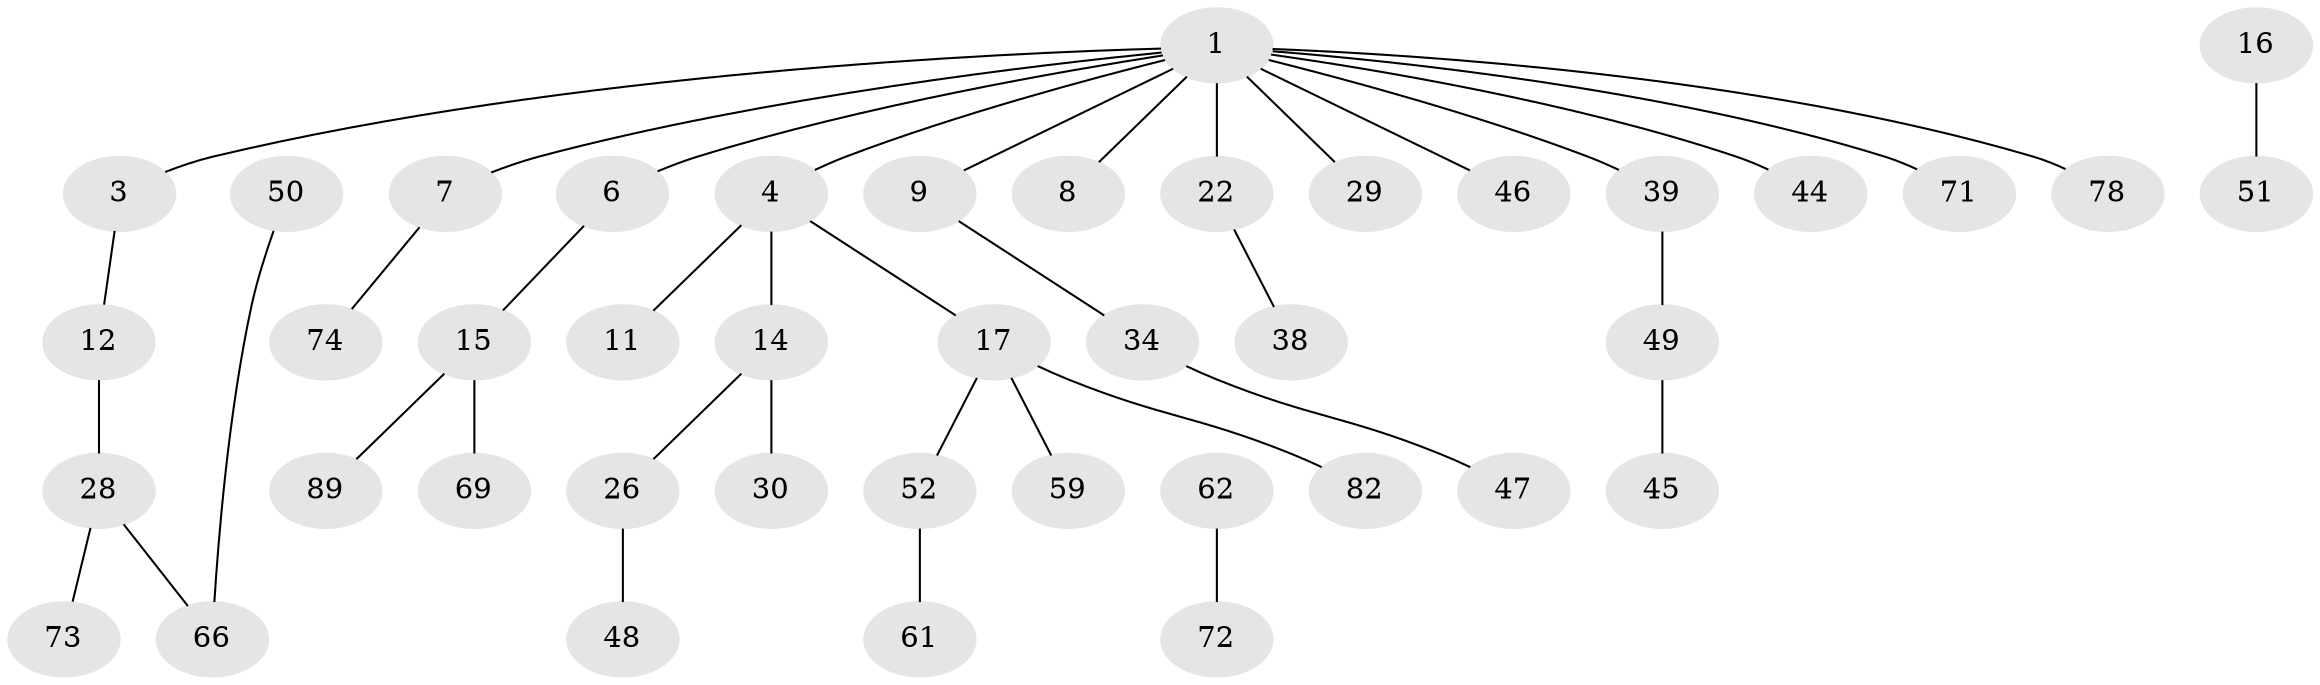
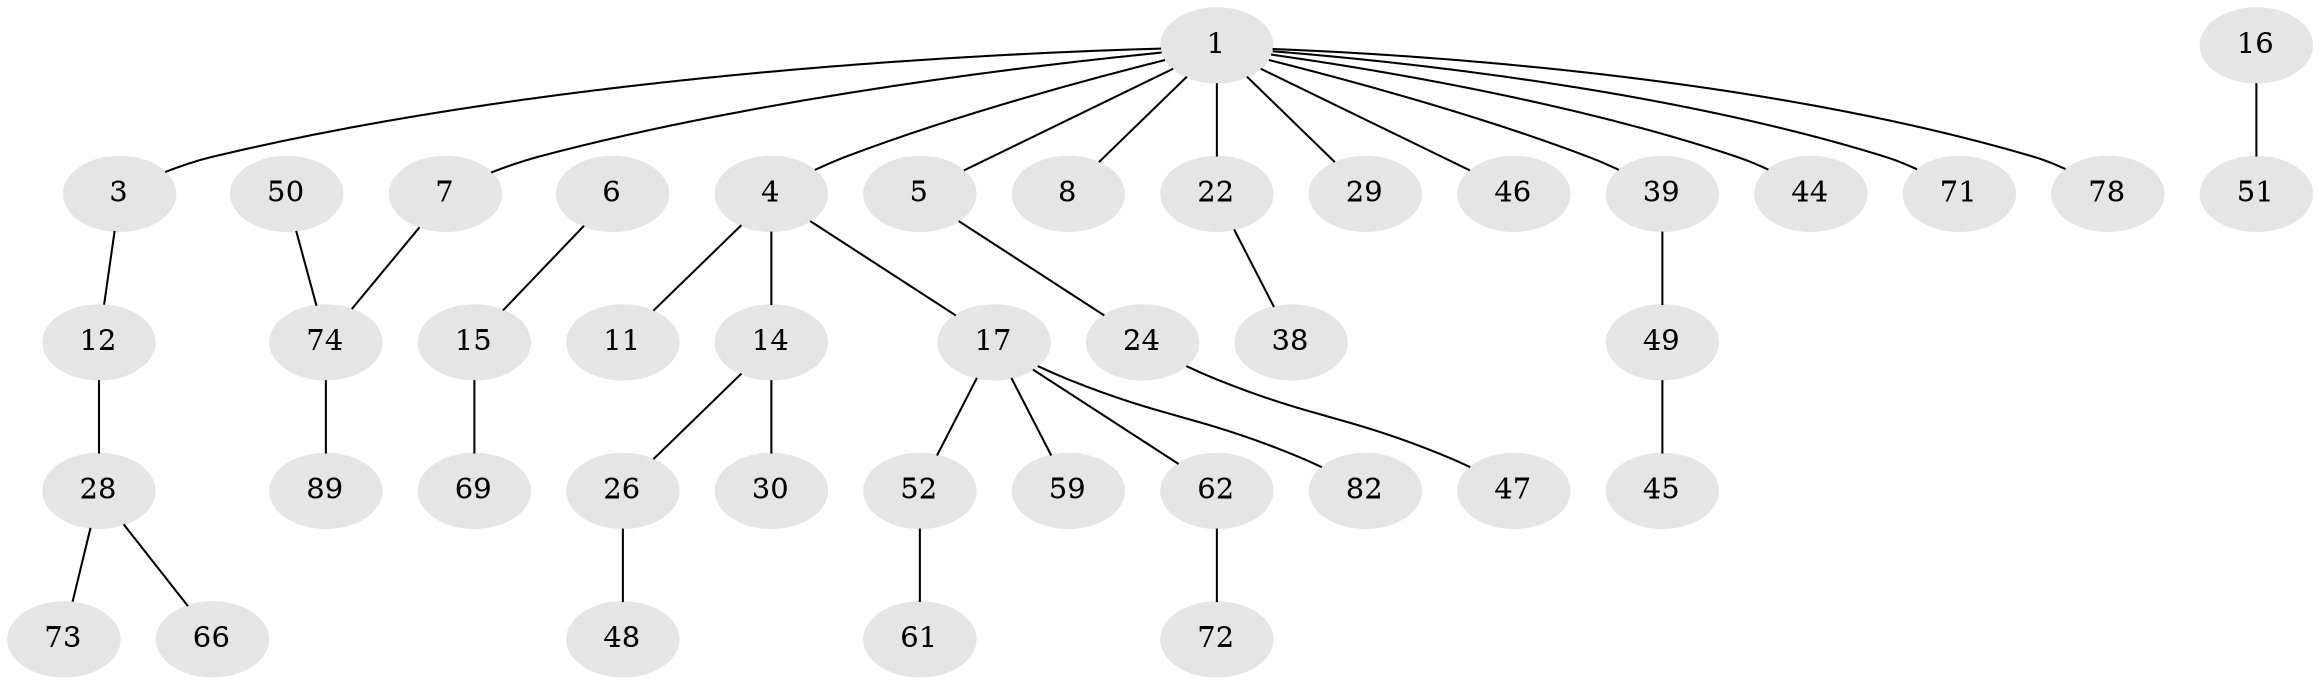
edge "1" -- "6": removed
node "9": label "9" -> "5"
node "34": label "34" -> "24"
edge "50" -- "66": now "50" -- "74"
edge "15" -- "89": now "74" -- "89"
edge "17" -- "62": added
